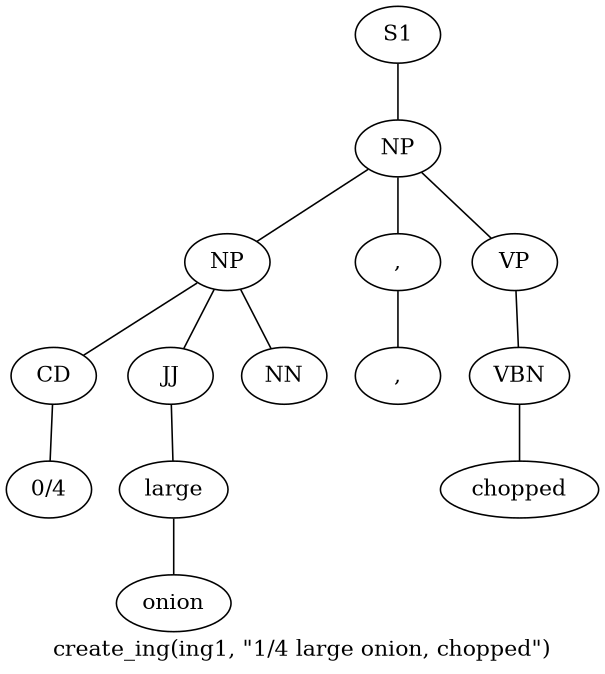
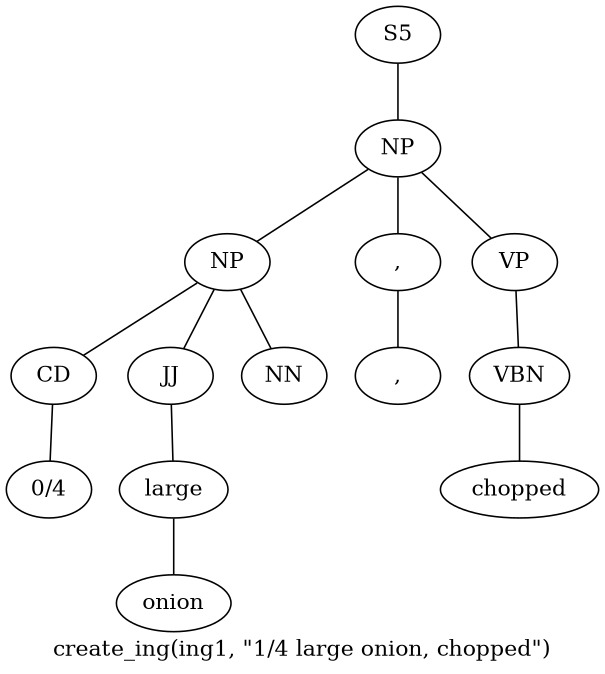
node "S1": label "S1" -> "S5"
